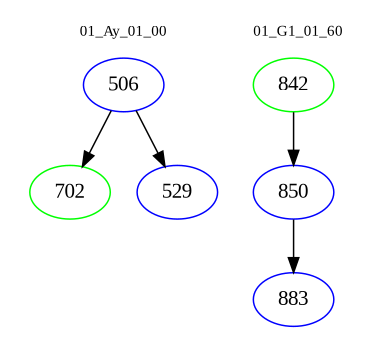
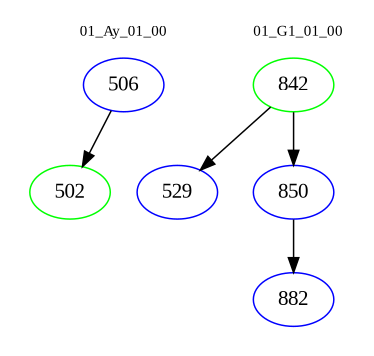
cluster "01_G1_01_60": label "01_G1_01_60" -> "01_G1_01_00"
edge "506" -> "529": now "842" -> "529"
node "702": label "702" -> "502"
node "883": label "883" -> "882"
